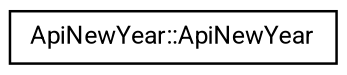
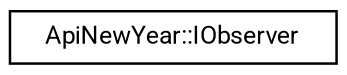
node "ApiNewYear::ApiNewYear": label "ApiNewYear::ApiNewYear" -> "ApiNewYear::IObserver"
